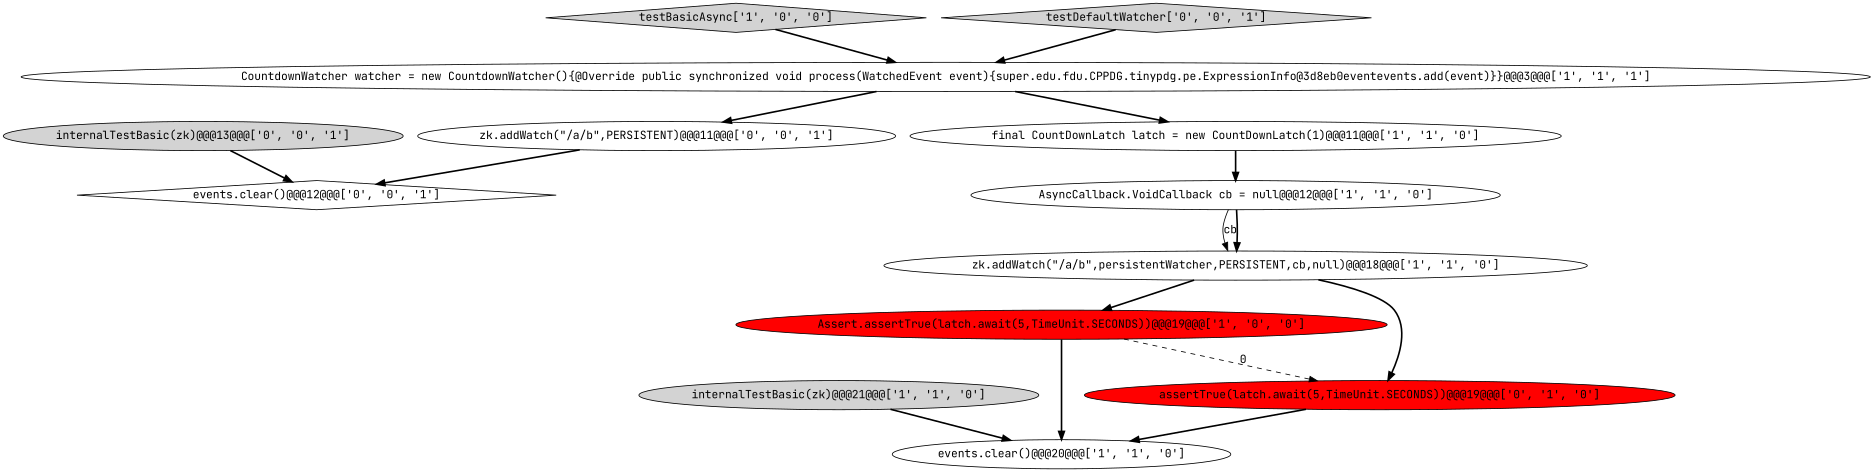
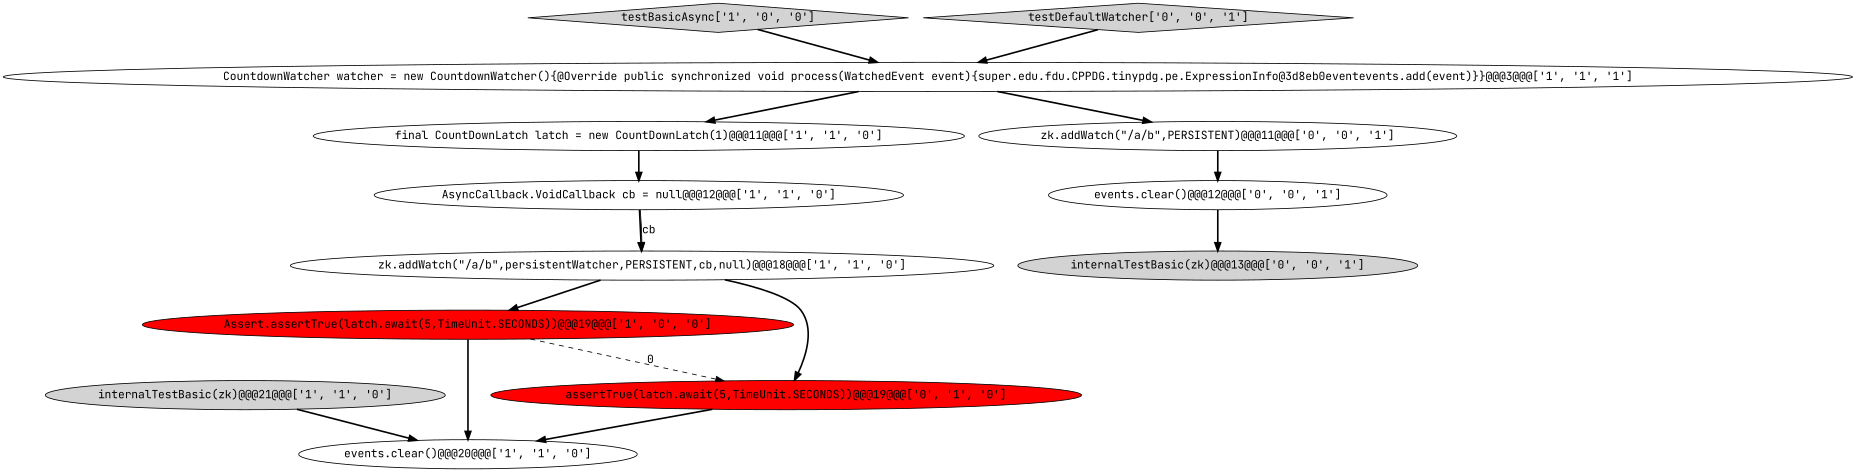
edge "internalTestBasic(zk)@@@13@@@['0', '0', '1']" -> "events.clear()@@@12@@@['0', '0', '1']": reversed
node "events.clear()@@@12@@@['0', '0', '1']": shape diamond -> ellipse
